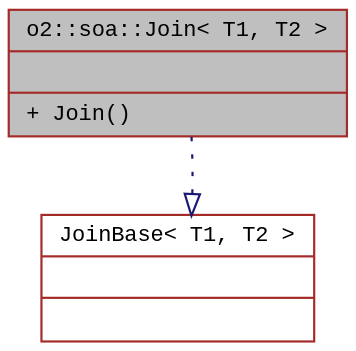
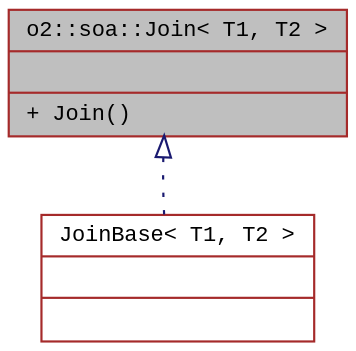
edge "o2::soa::Join< T1, T2 >" -> "JoinBase< T1, T2 >": reversed
